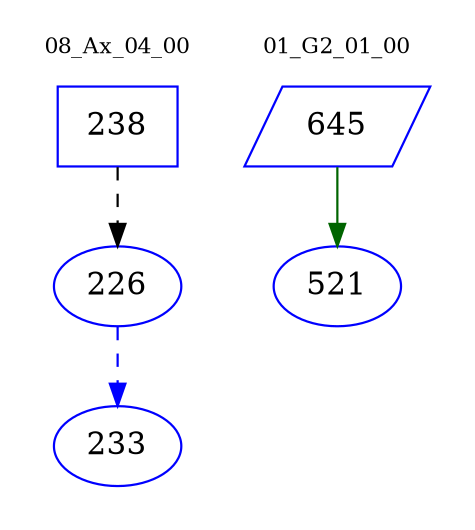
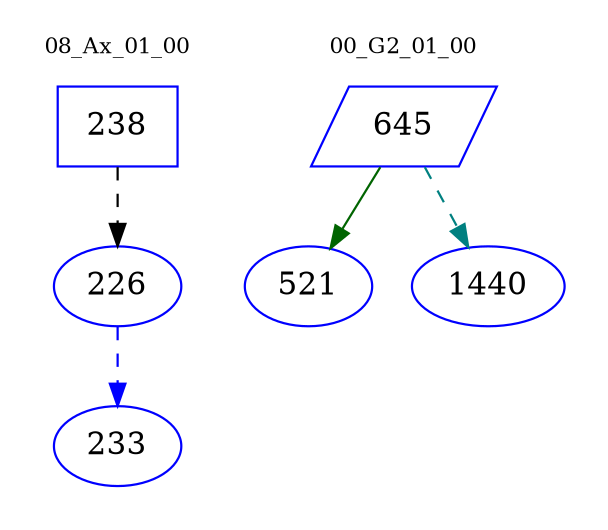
cluster "08_Ax_04_00": label "08_Ax_04_00" -> "08_Ax_01_00"
cluster "01_G2_01_00": label "01_G2_01_00" -> "00_G2_01_00"
node "1440": added
